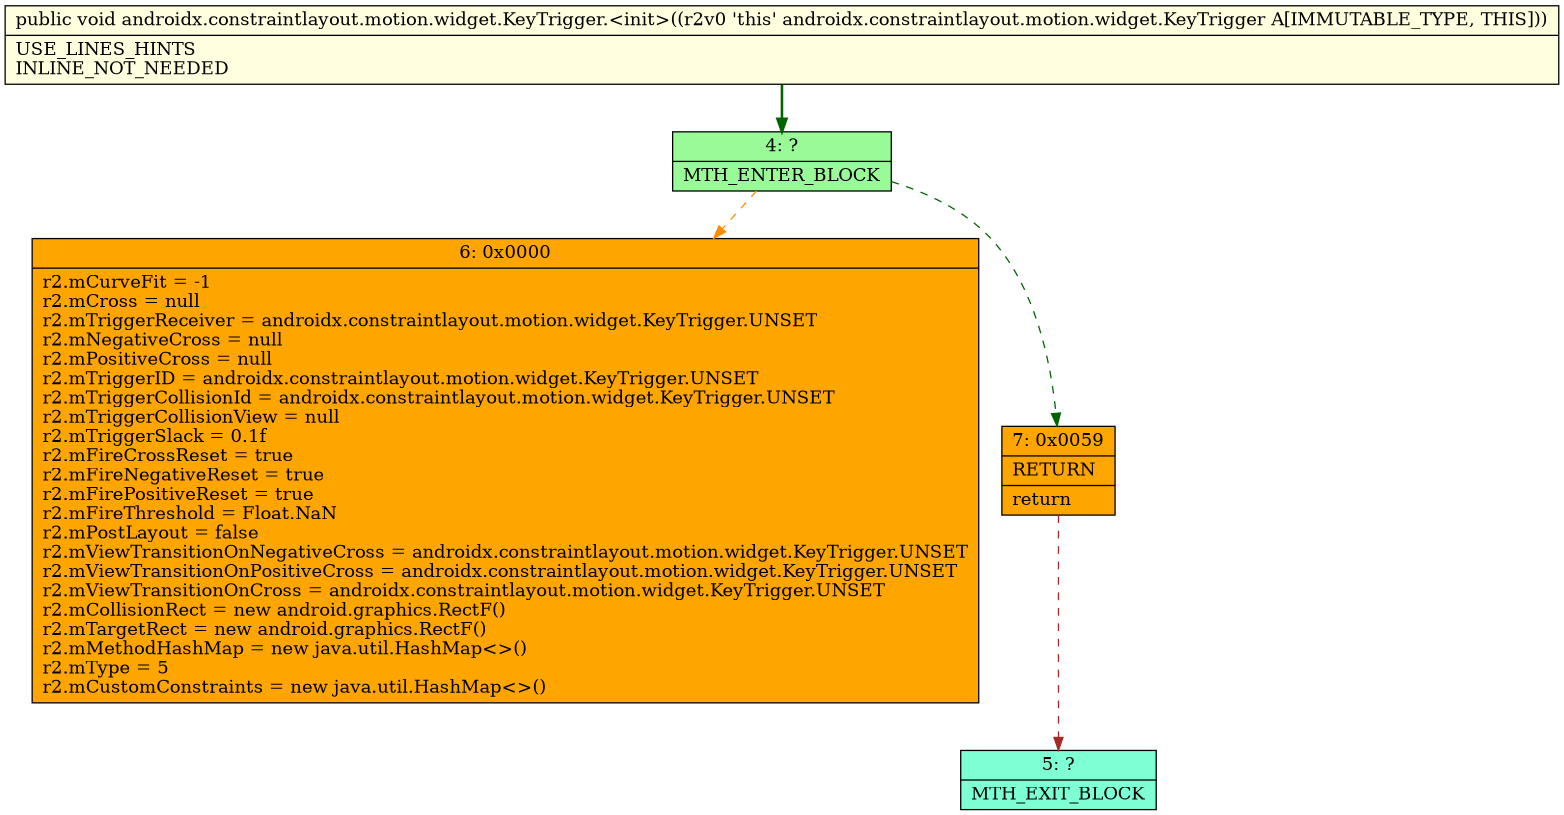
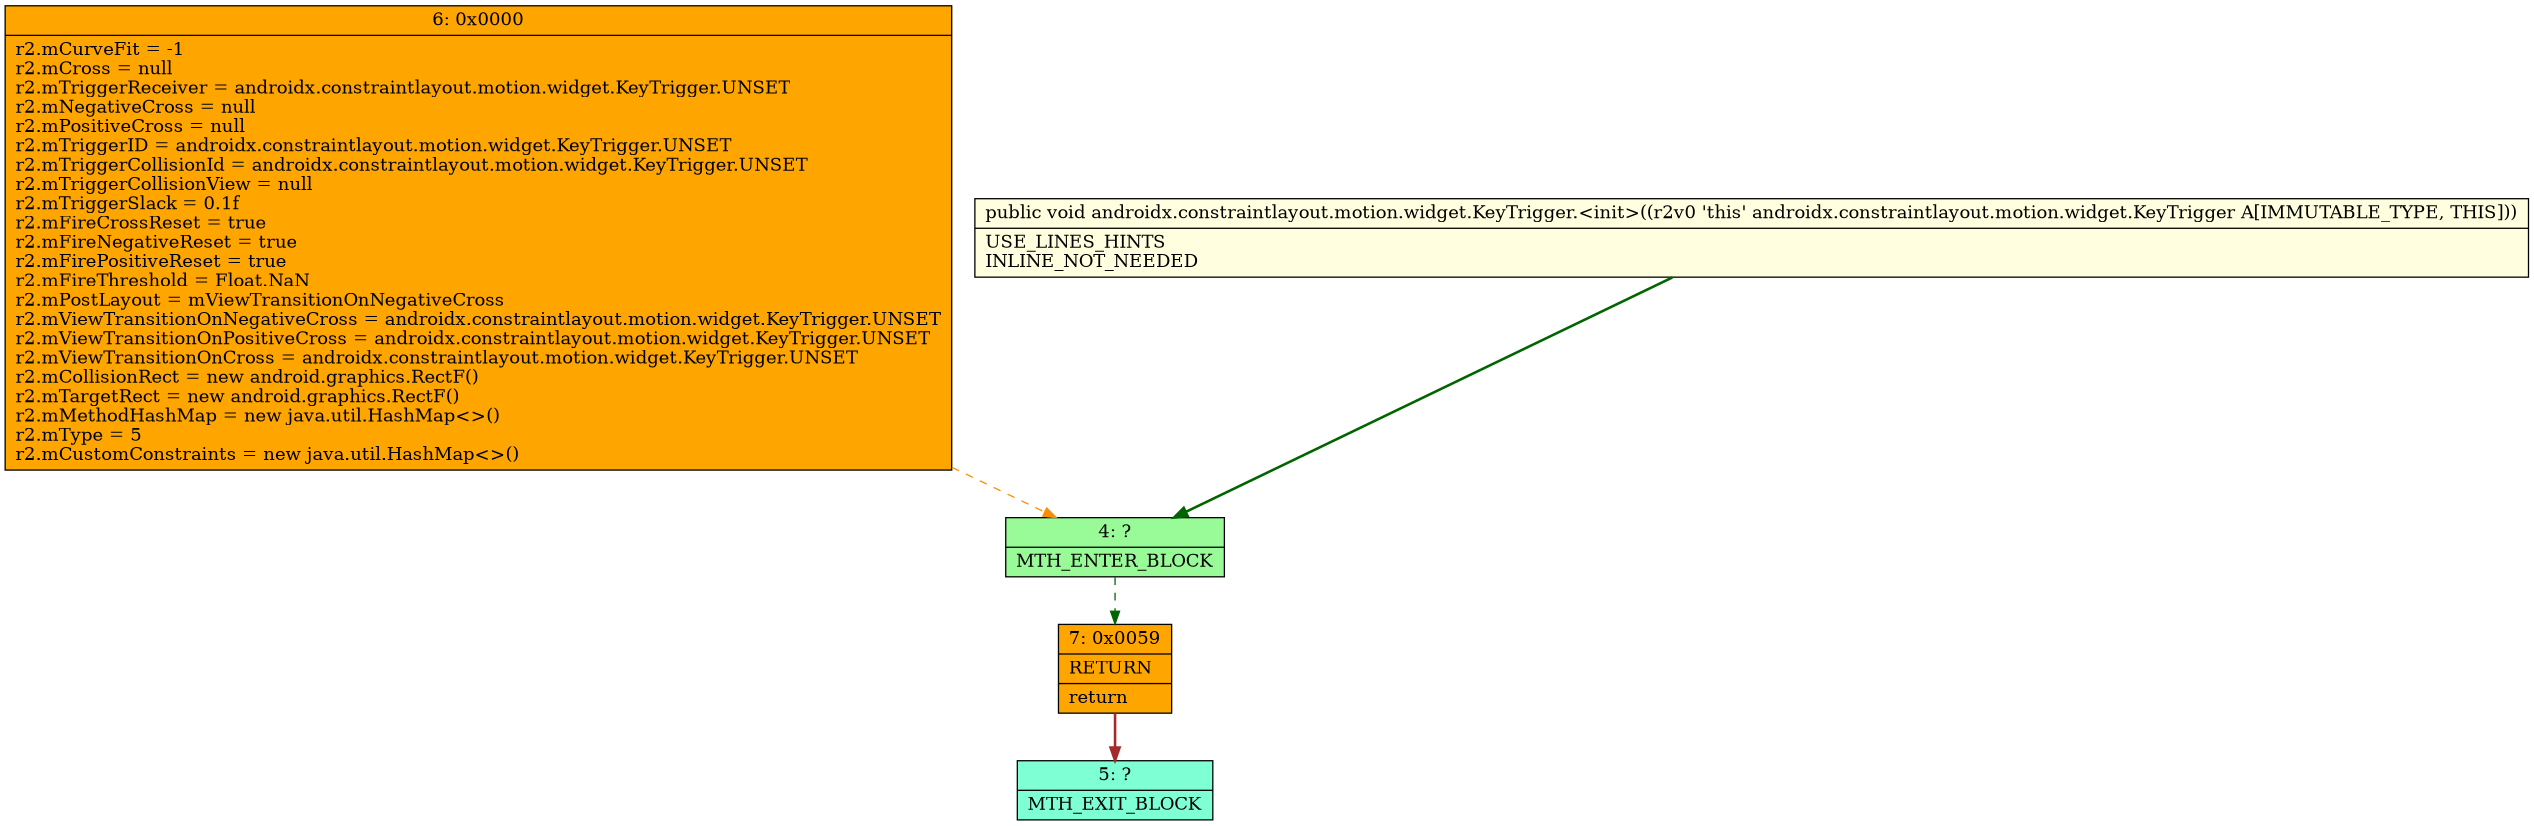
edge "4: ?" -> "6: 0x0000": reversed
node "6: 0x0000": text "r2.mPostLayout = false" -> "r2.mPostLayout = mViewTransitionOnNegativeCross"
edge "7: 0x0059" -> "5: ?": style dashed -> bold
